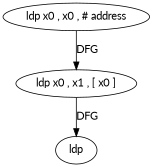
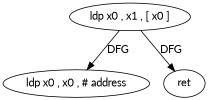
edge "ldp x0 , x0 , # address" -> "ldp x0 , x1 , [ x0 ]": reversed
node "ldp": label "ldp" -> "ret"
